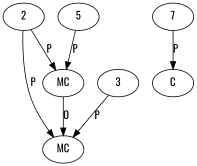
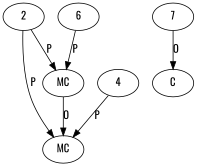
node "5": label "5" -> "6"
edge "7" -> "C": label "P" -> "O"
node "3": label "3" -> "4"
